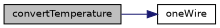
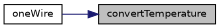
edge "convertTemperature" -> "oneWire": reversed
